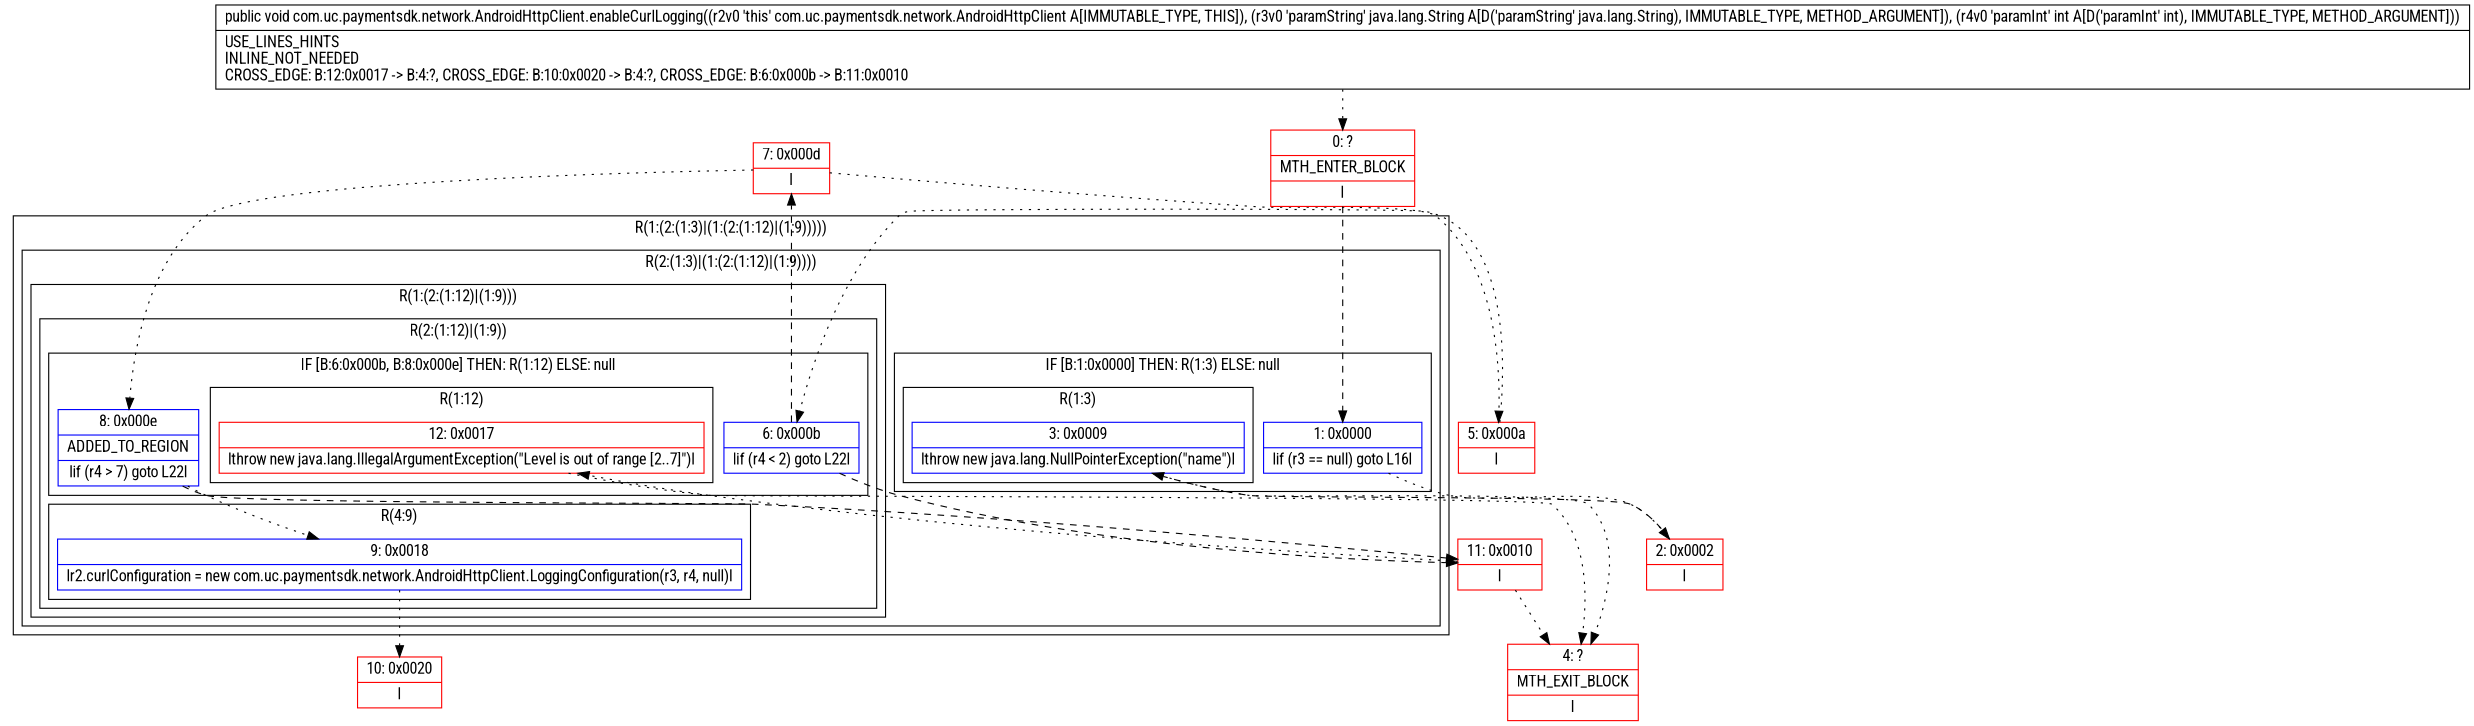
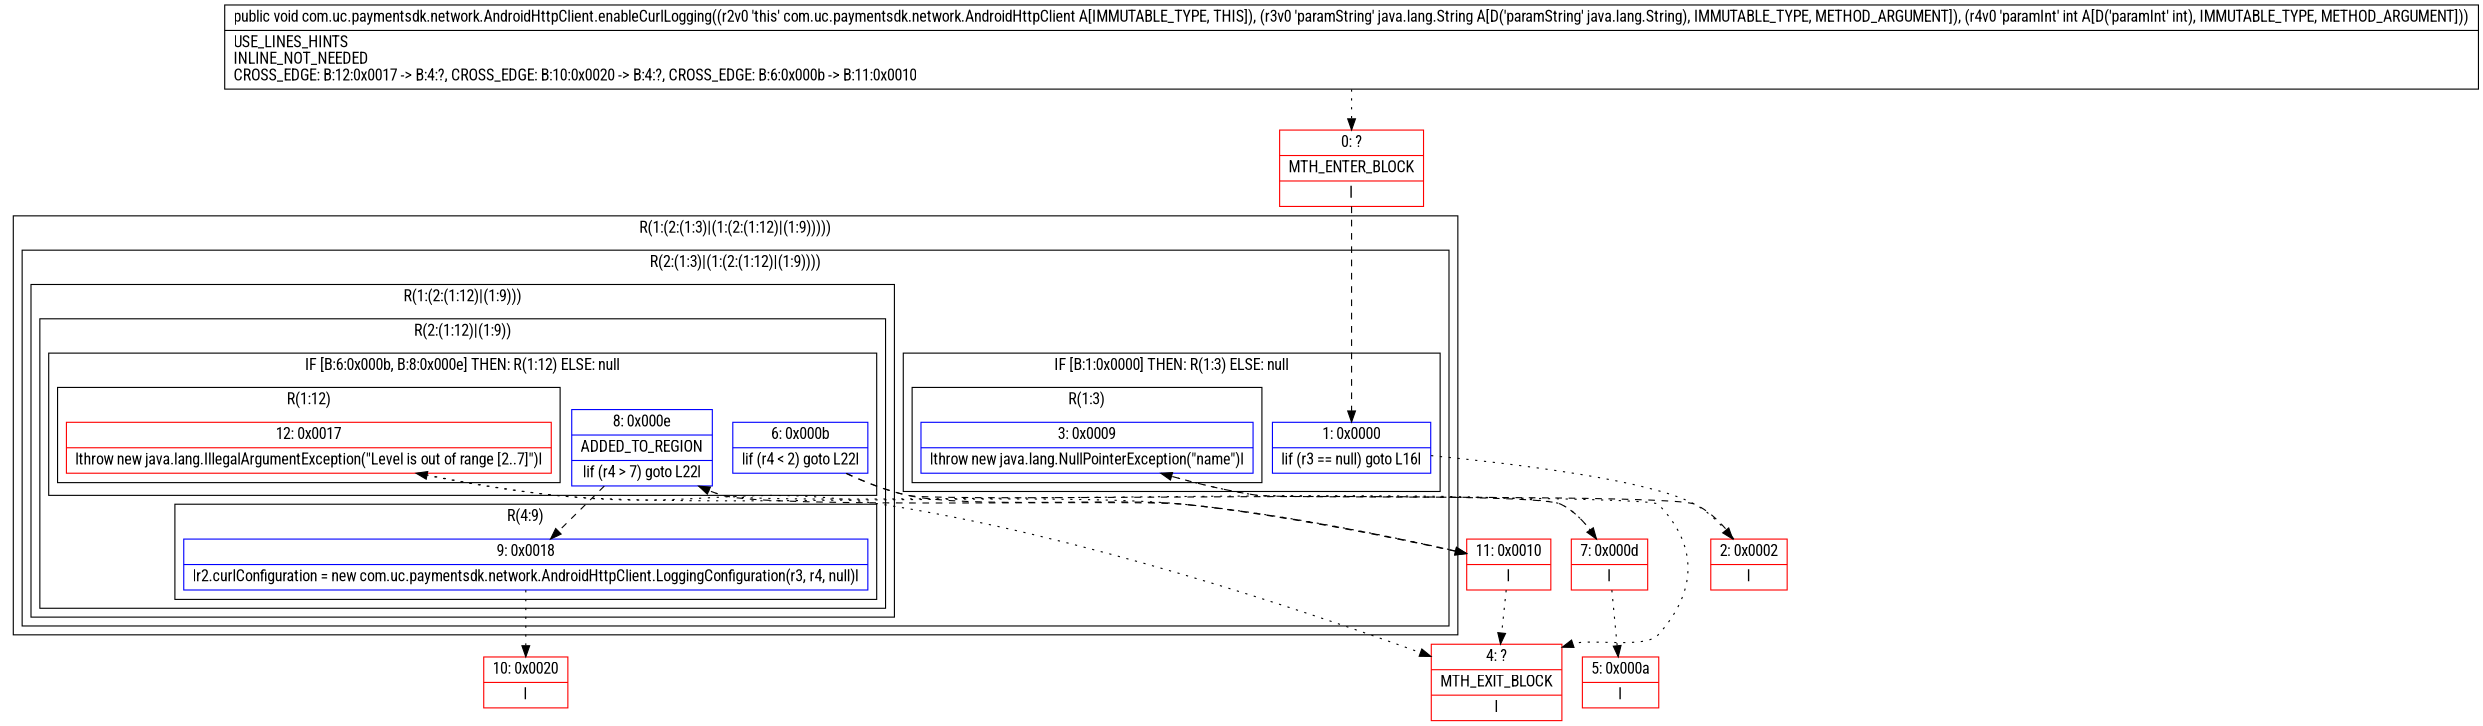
edge "5: 0x000a" -> "6: 0x000b": removed
edge "8: 0x000e" -> "9: 0x0018": style dotted -> dashed
